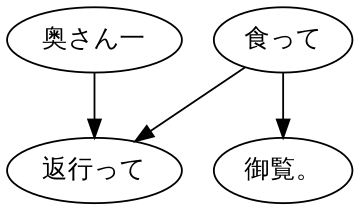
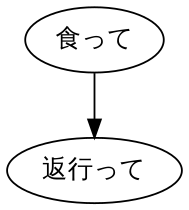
node "奥さん一": removed
node "御覧。": removed
